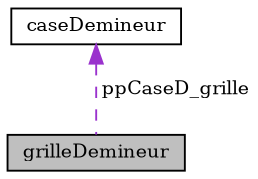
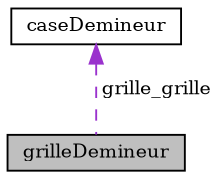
edge "grilleDemineur" -> "caseDemineur": label " ppCaseD_grille" -> " grille_grille"
